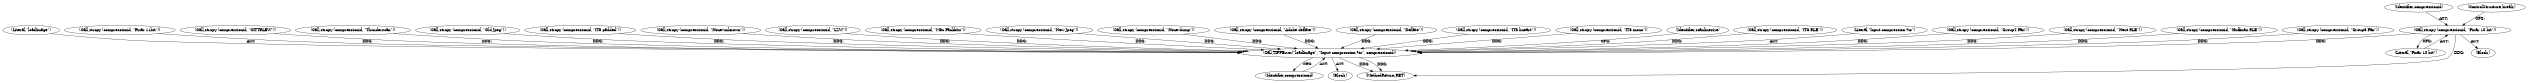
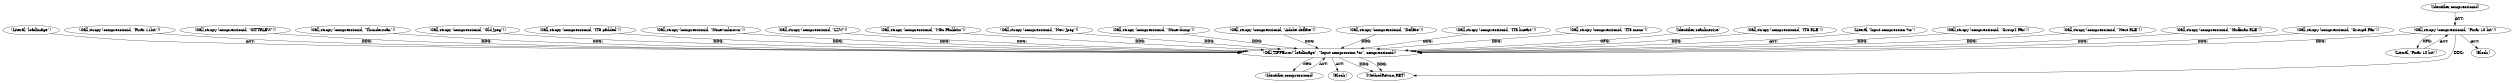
node "(ControlStructure,break;)": removed
